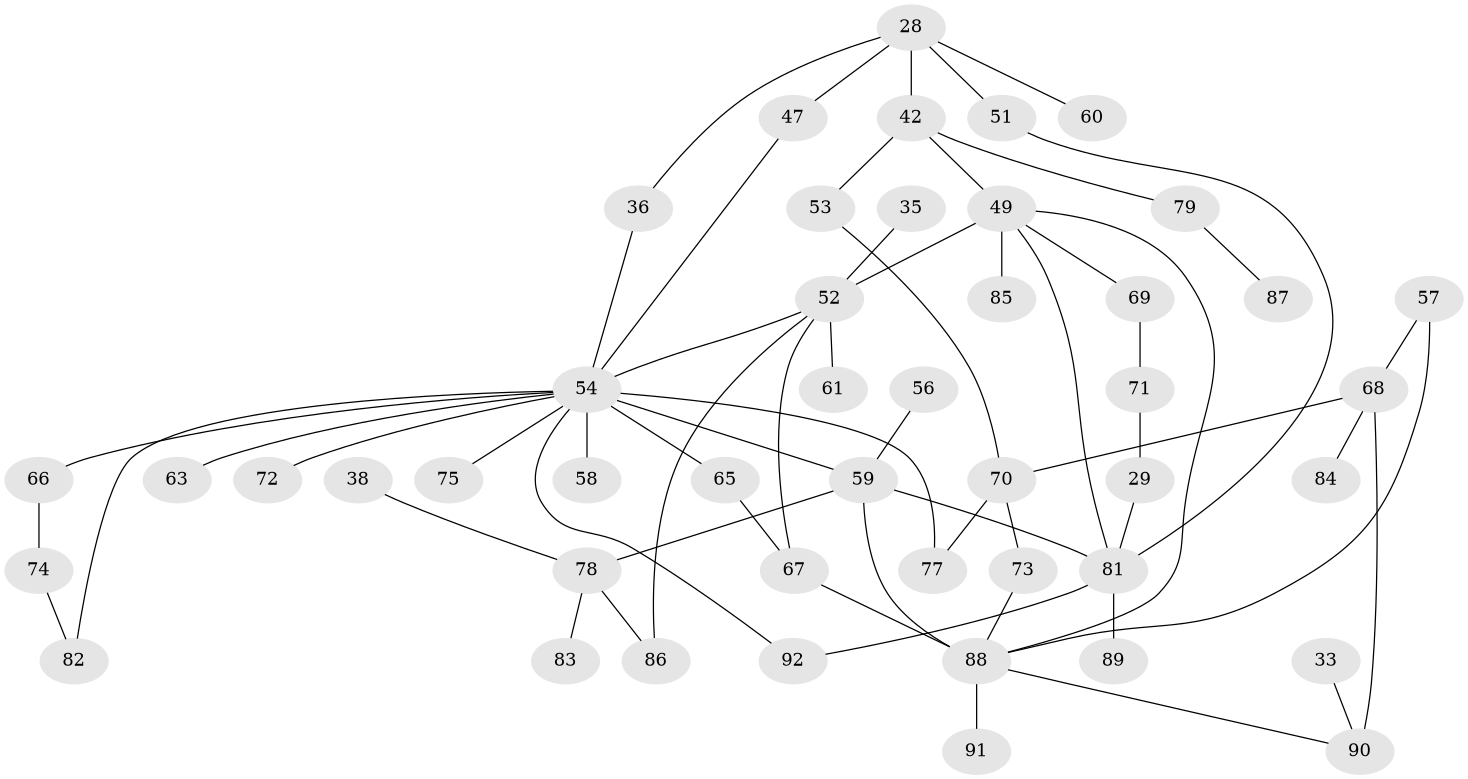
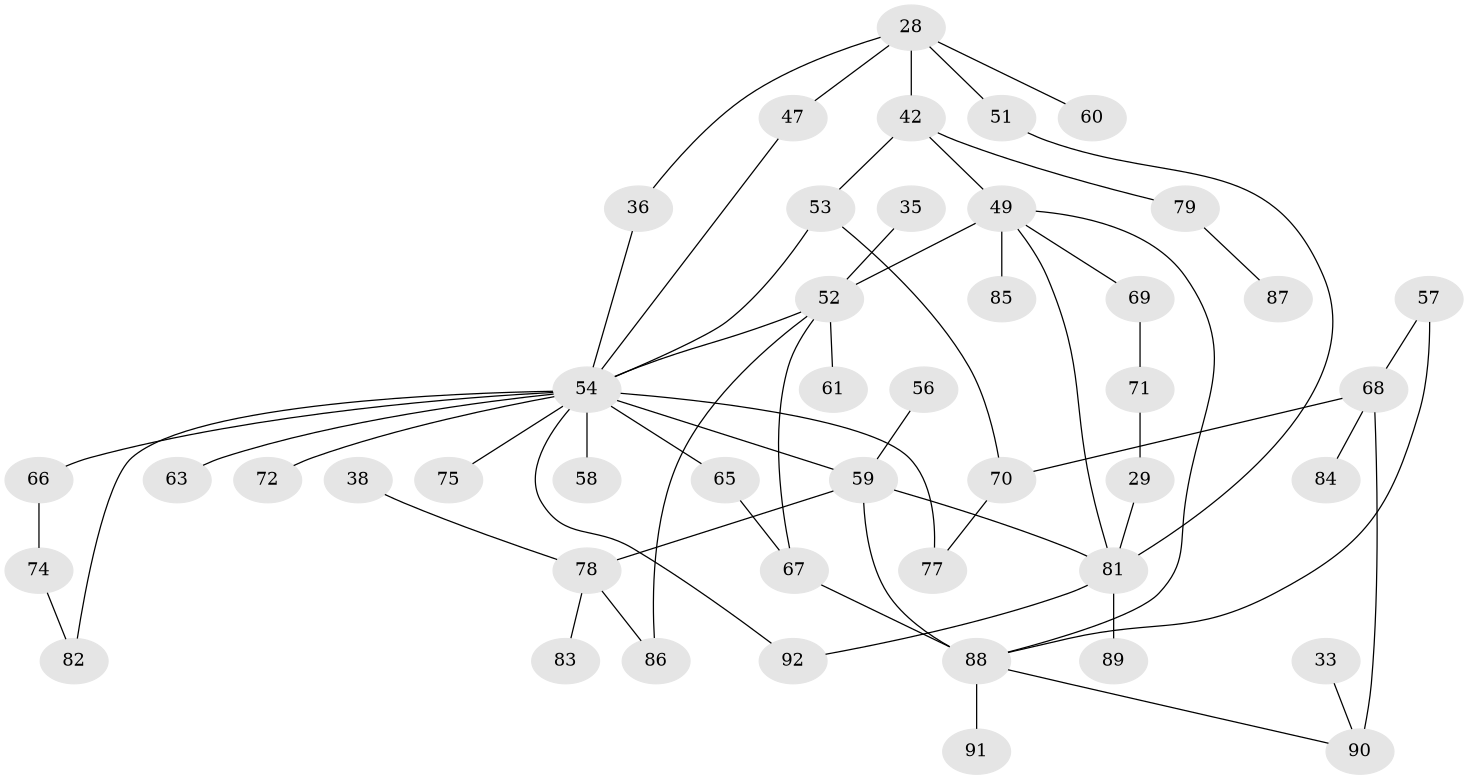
edge "53" -- "54": added
node "73": removed
